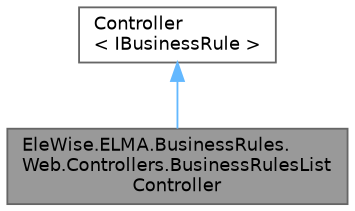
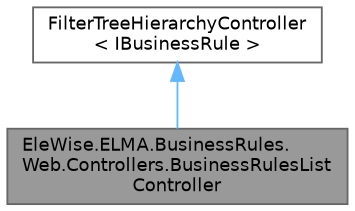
node "Controller < IBusinessRule >": label "Controller < IBusinessRule >" -> "FilterTreeHierarchyController < IBusinessRule >"
